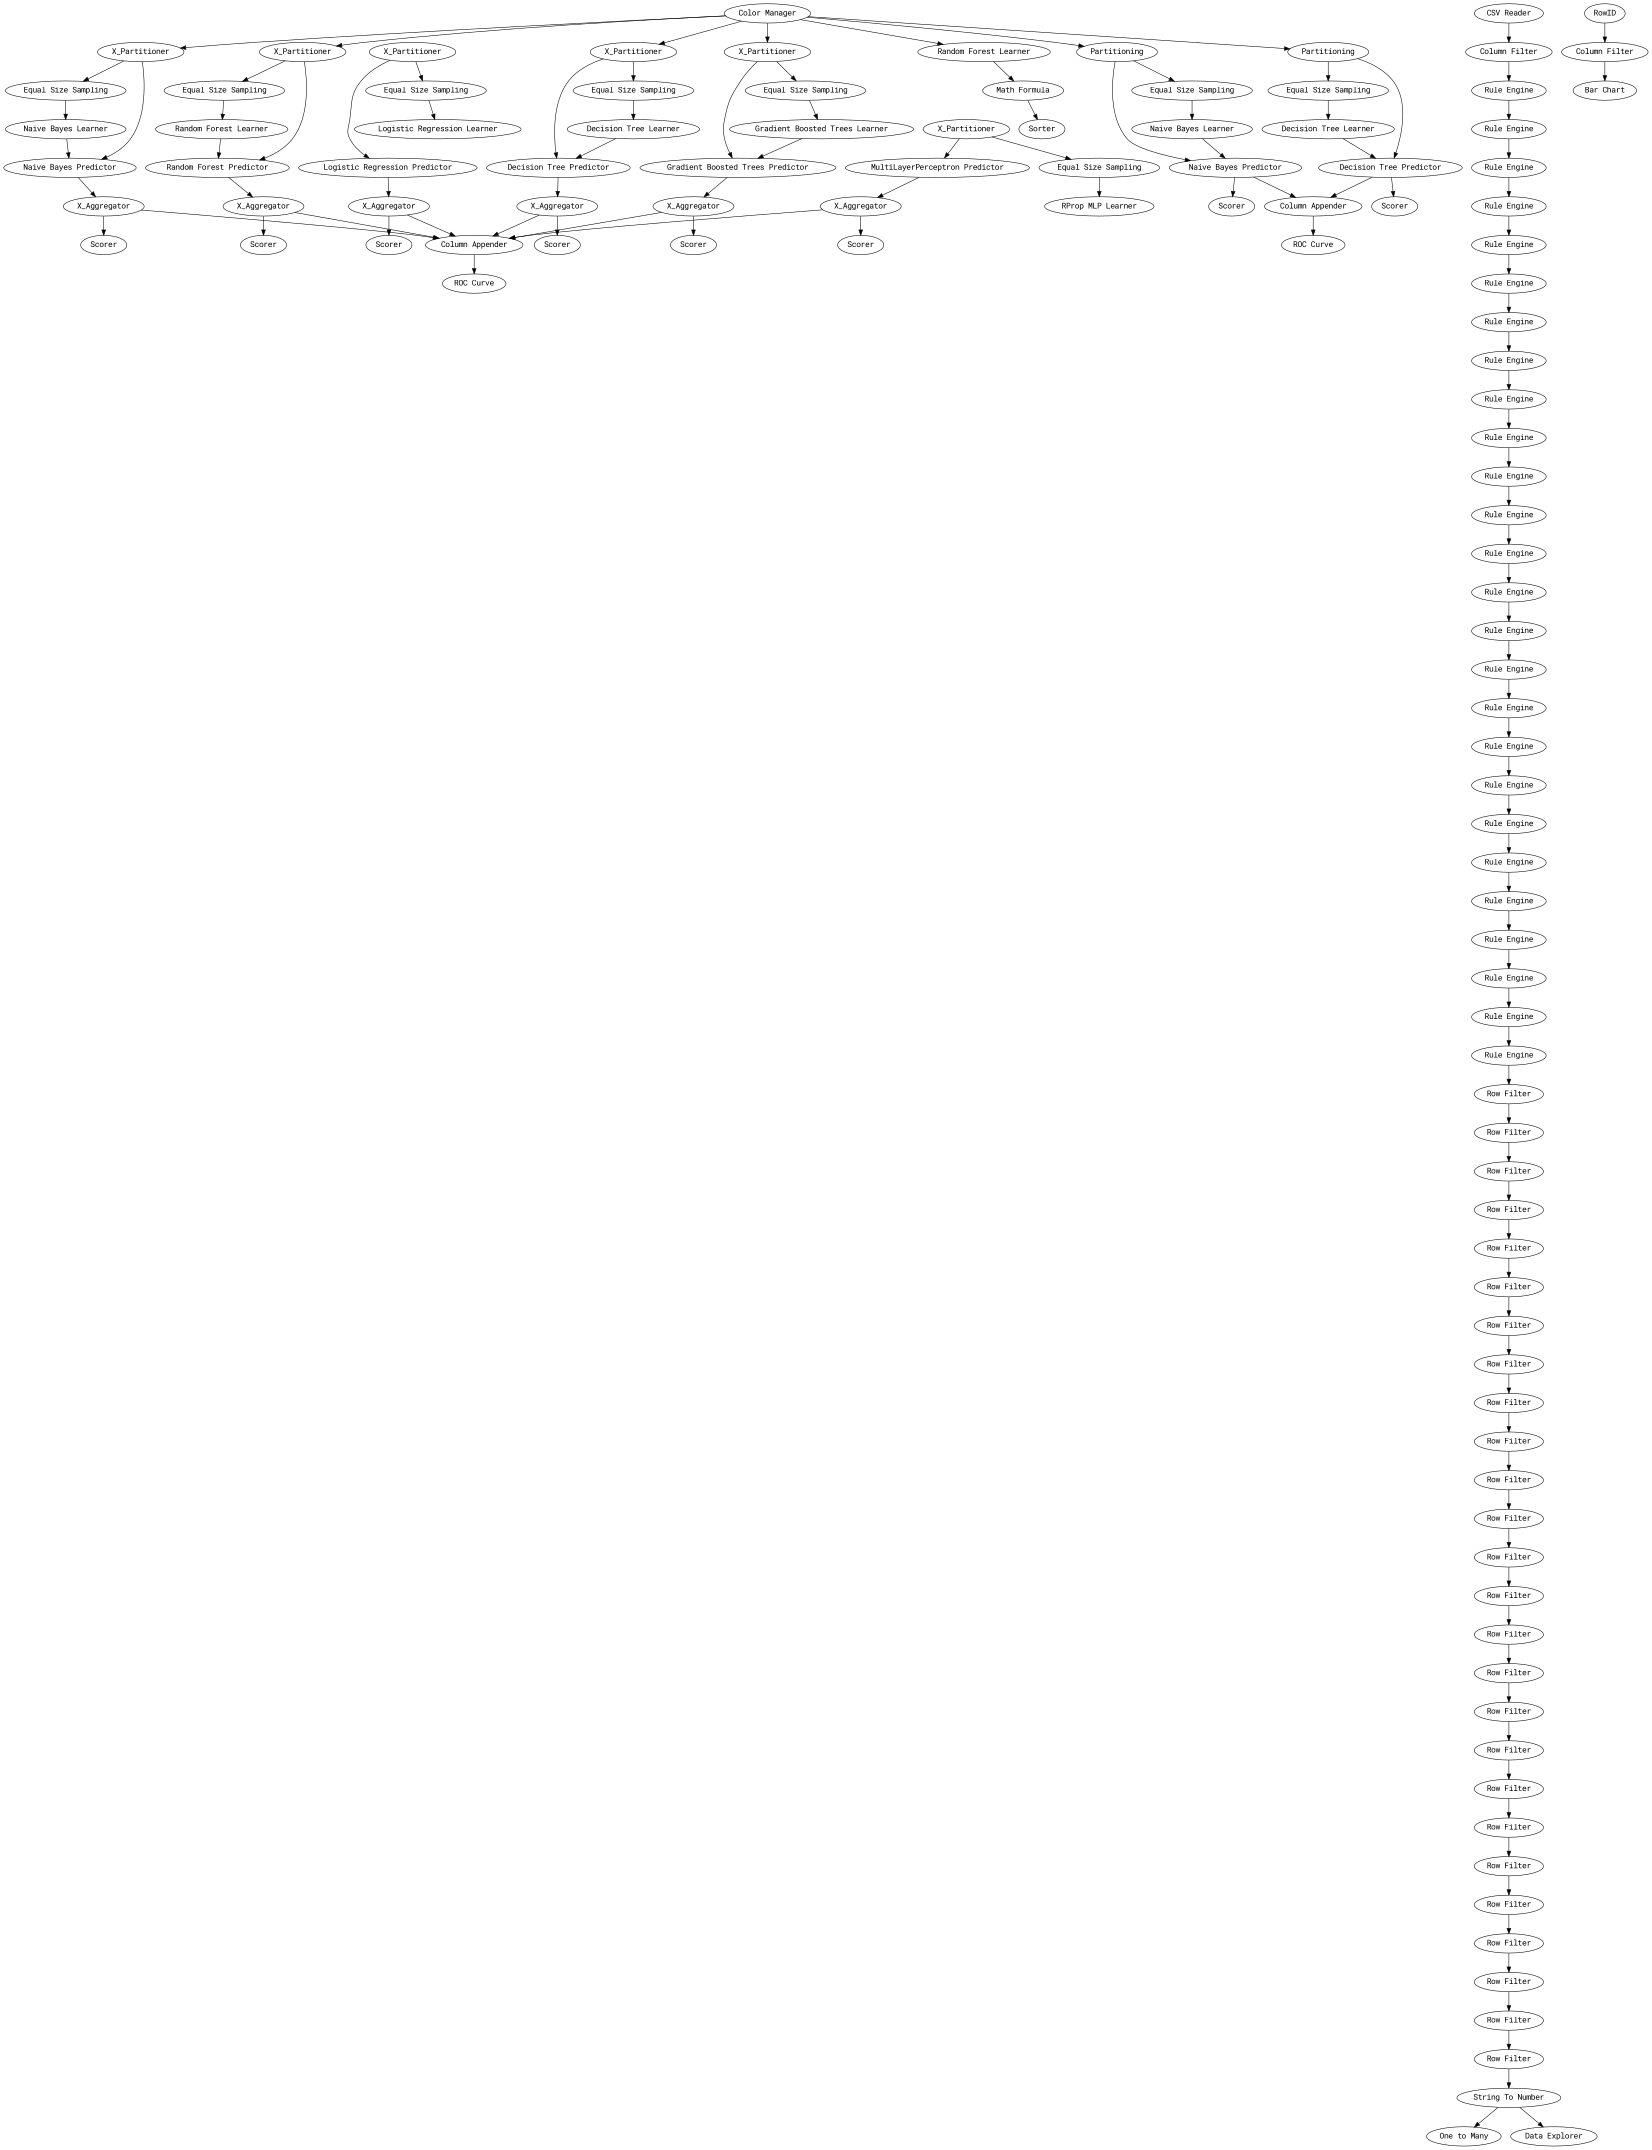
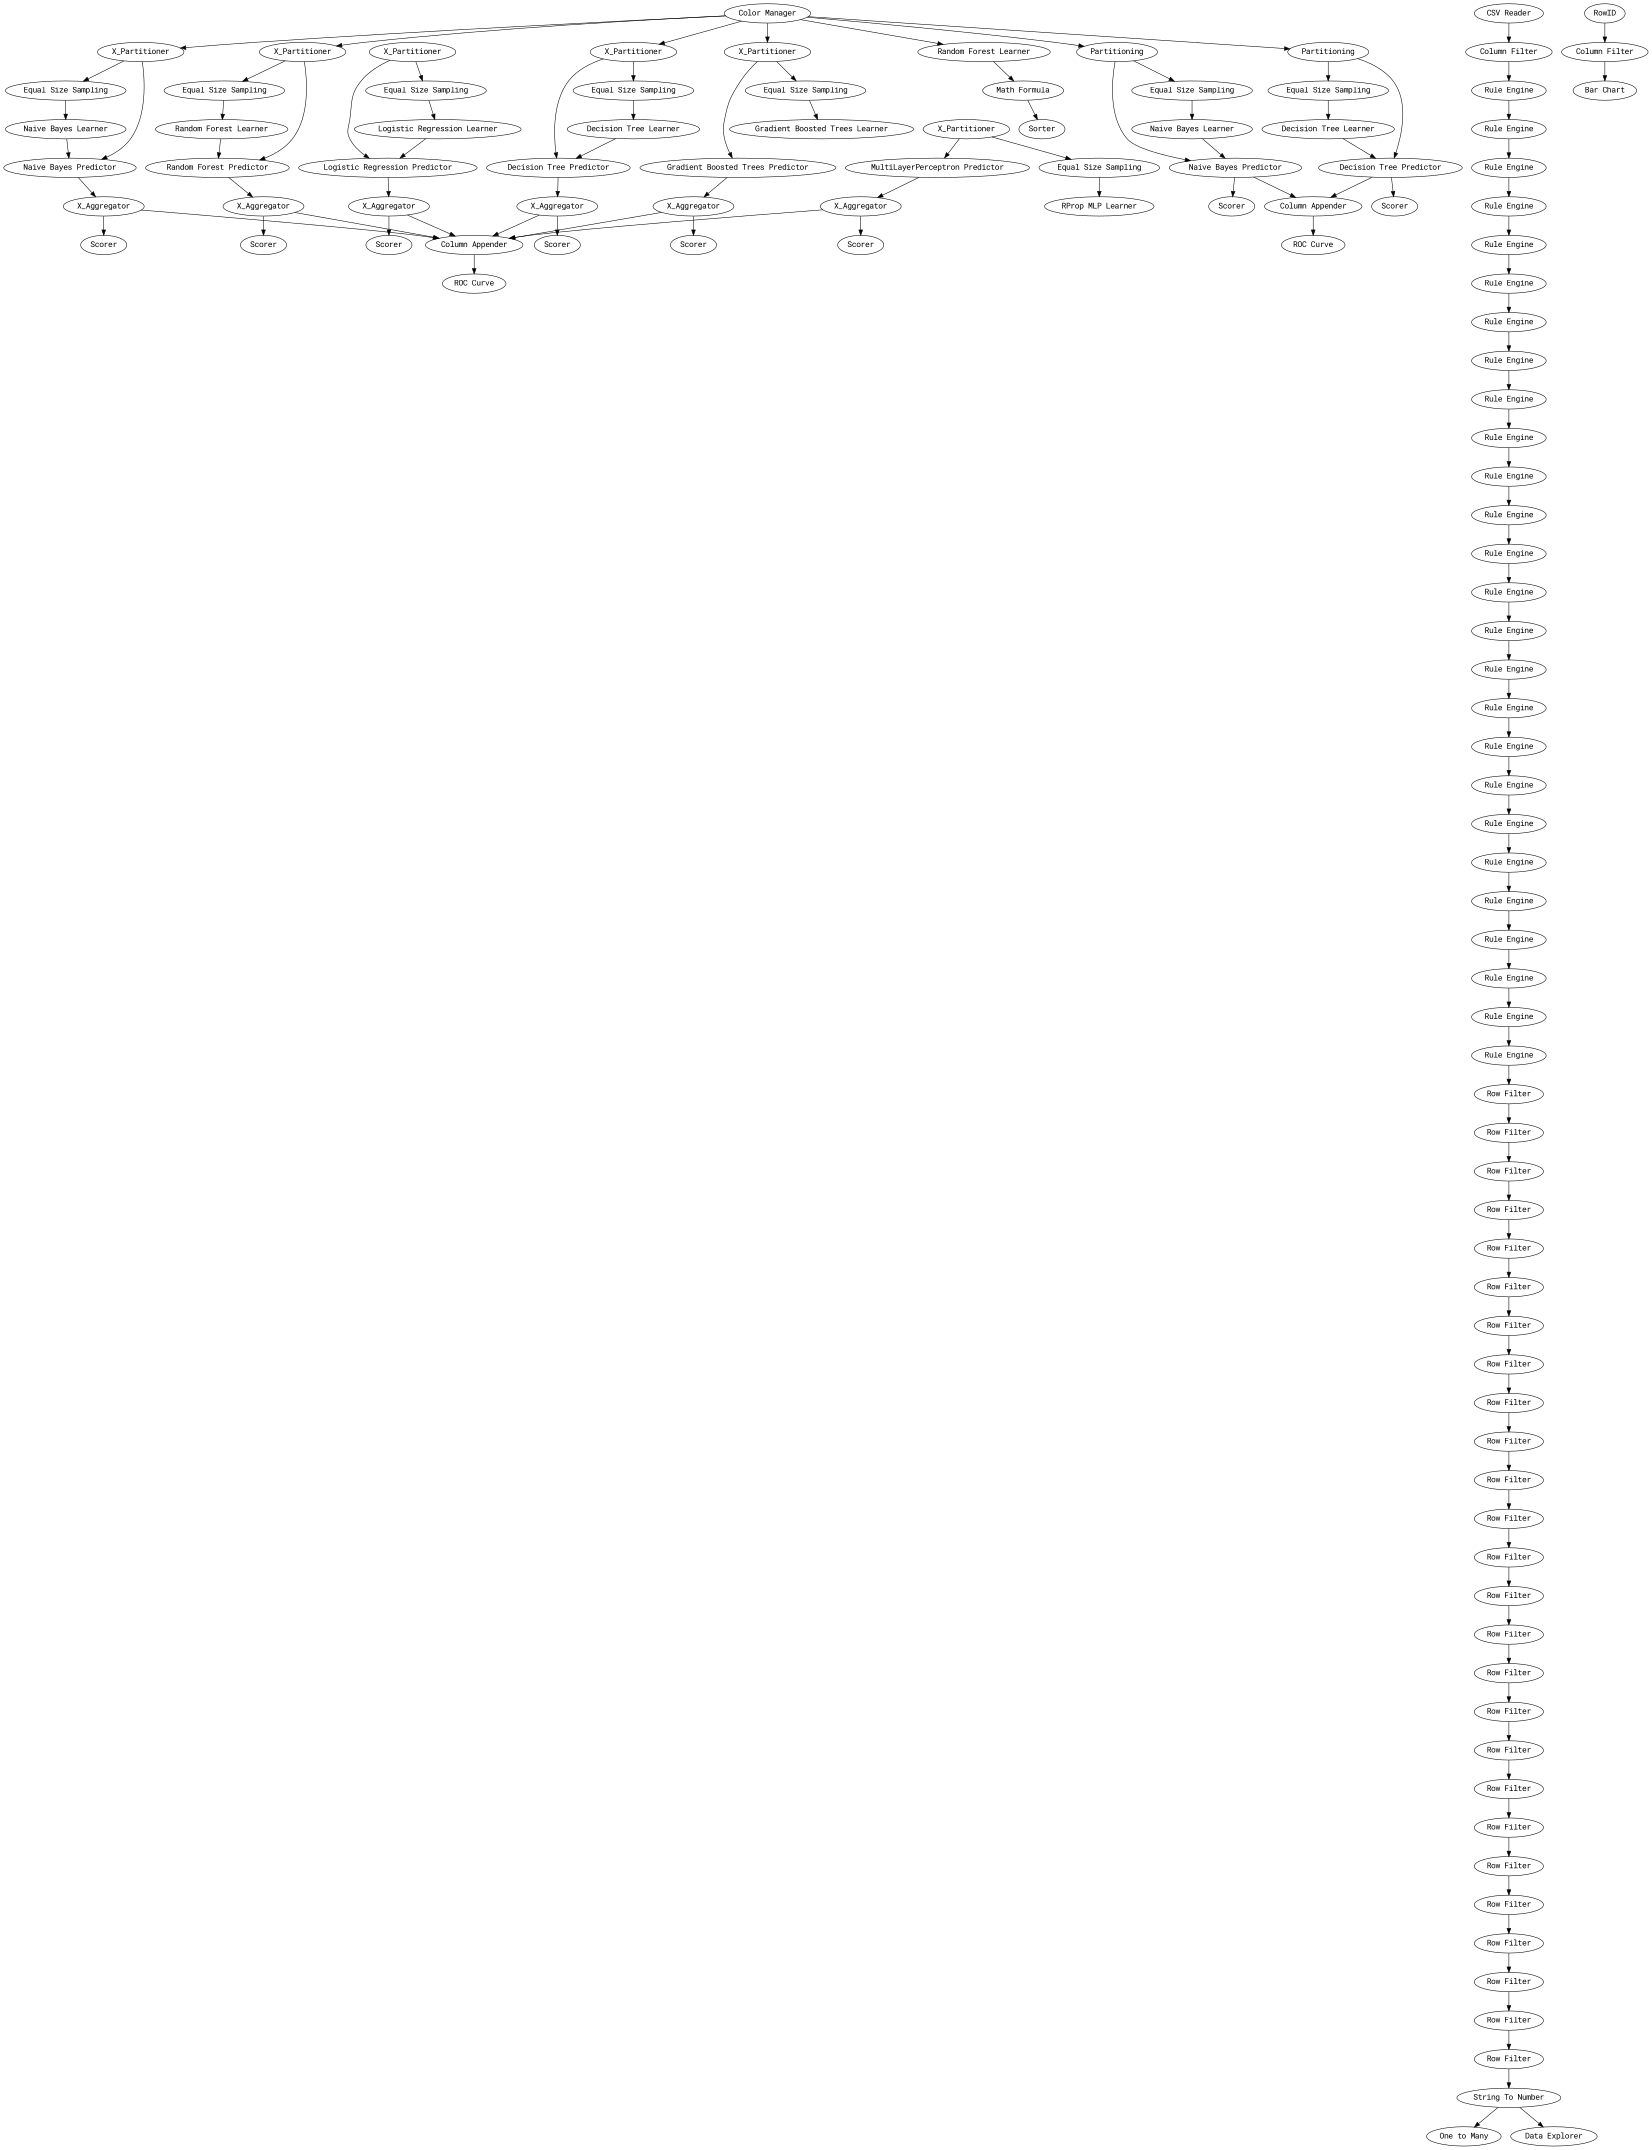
edge "Logistic Regression Learner" -> "Logistic Regression Predictor": added
edge "Gradient Boosted Trees Learner" -> "Gradient Boosted Trees Predictor": removed
